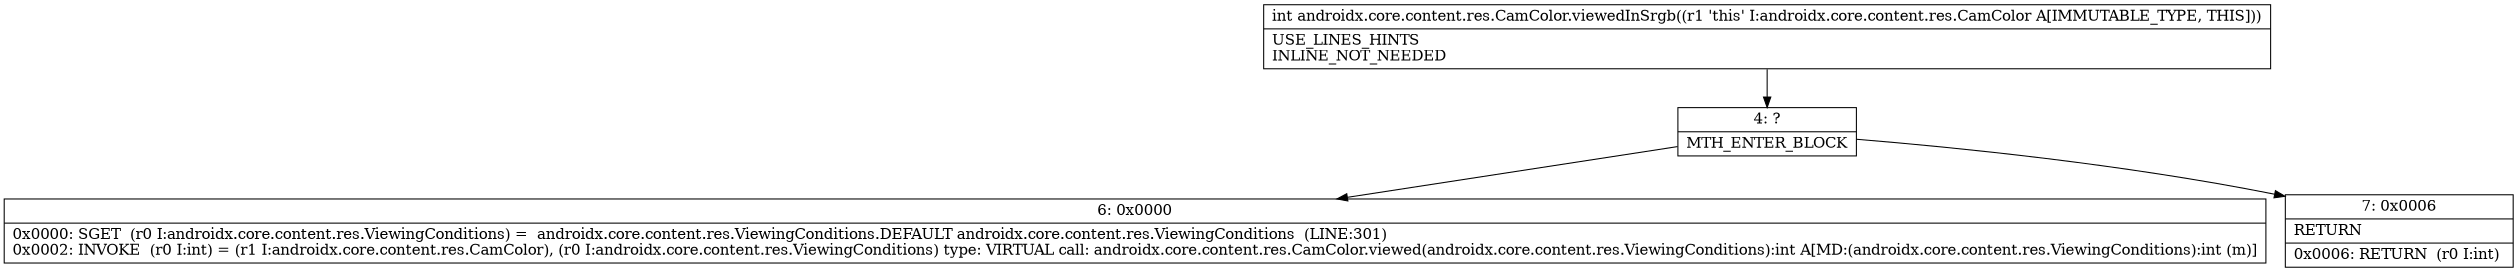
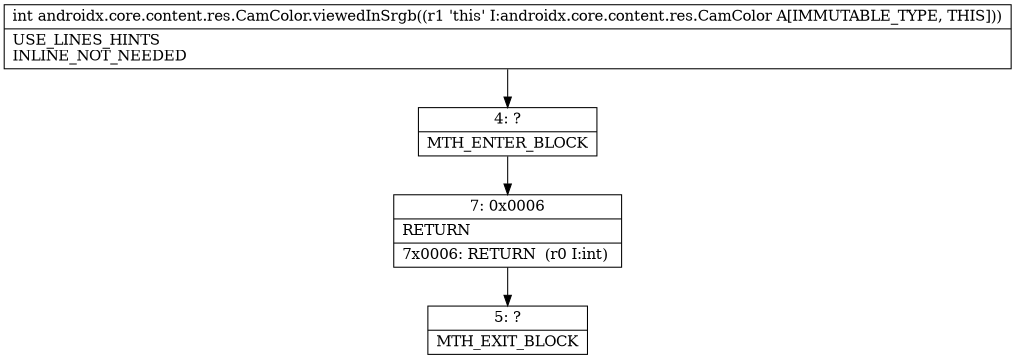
node "6: 0x0000": removed
node "7: 0x0006": text "0x0006: RETURN  (r0 I:int)" -> "7x0006: RETURN  (r0 I:int)"
node "5: ?": added
